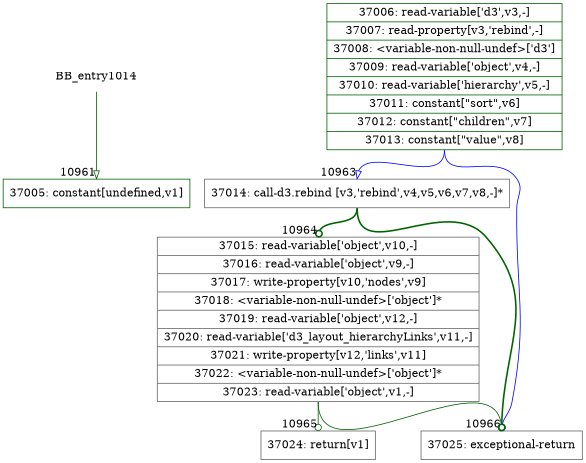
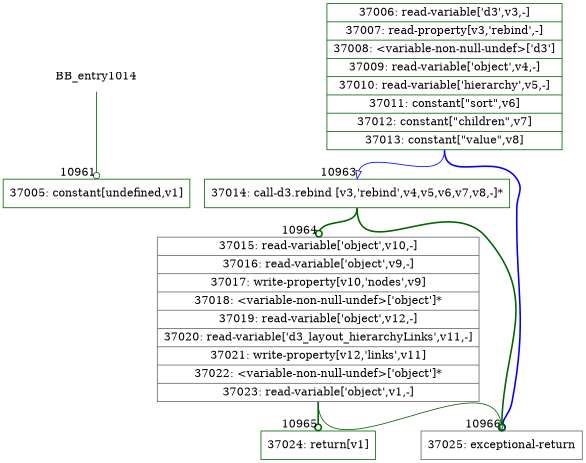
edge "BB_entry1014" -> "37005: constant[undefined,v1]": arrowhead onormal -> odot
node "37014: call-d3.rebind [v3,'rebind',v4,v5,v6,v7,v8,-]*": color gray40 -> darkgreen
edge "37006: read-variable['d3',v3,-]" -> "37025: exceptional-return": style solid -> bold
edge "37015: read-variable['object',v10,-]" -> "37024: return[v1]": style solid -> bold
edge "37015: read-variable['object',v10,-]" -> "37025: exceptional-return": arrowhead odot -> onormal
node "37024: return[v1]": color gray40 -> darkgreen
